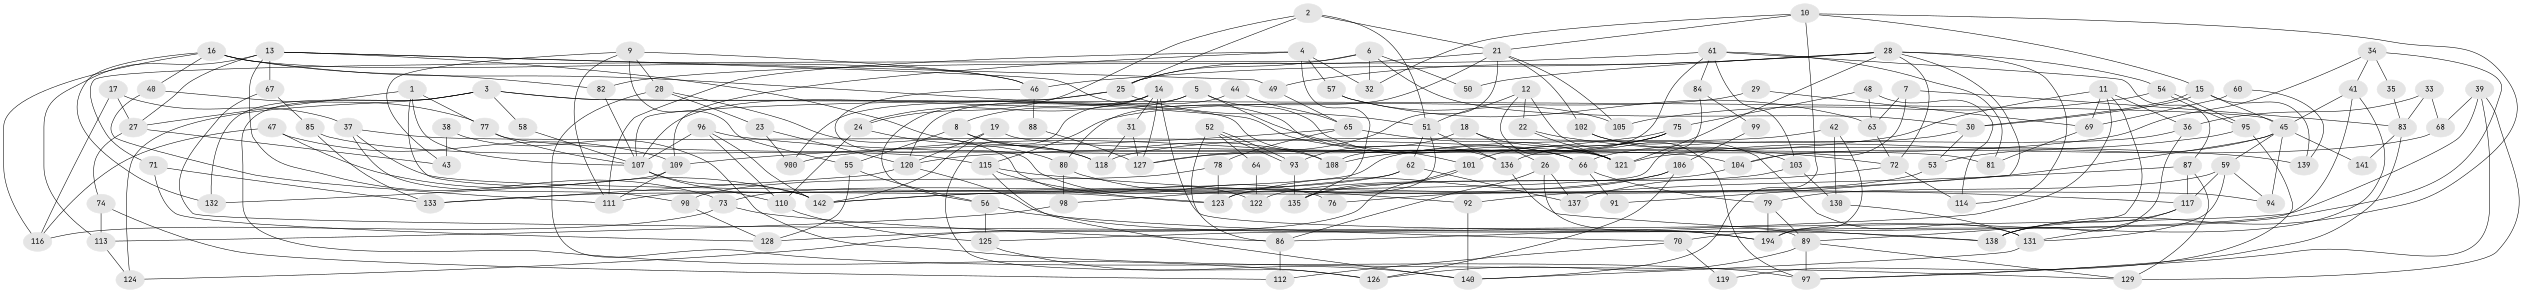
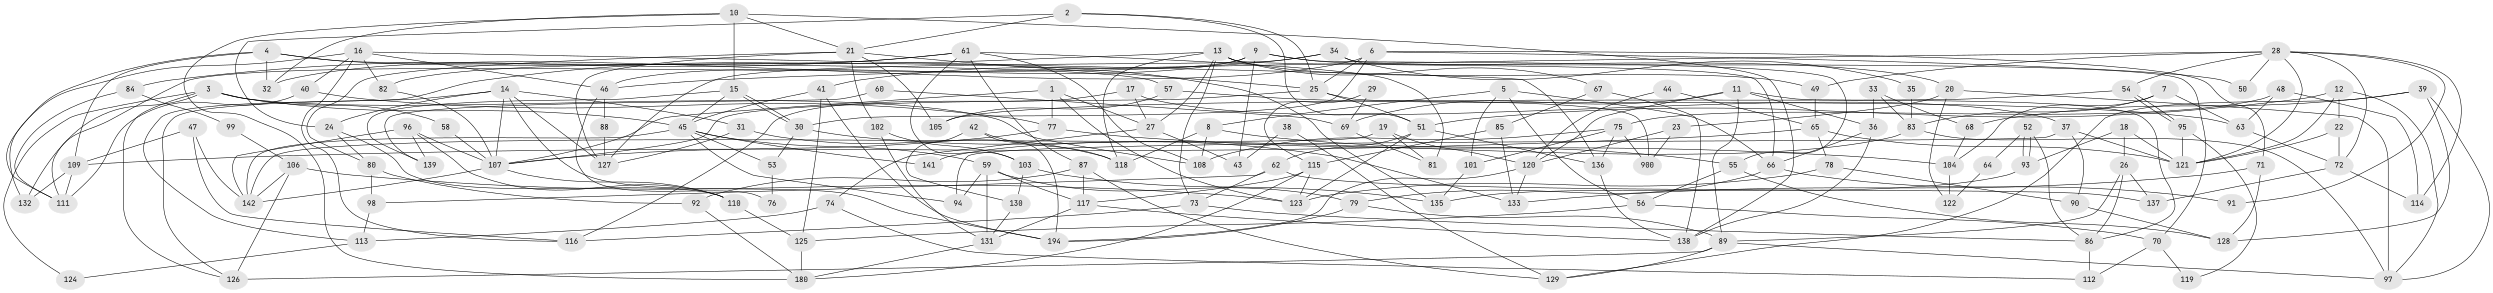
edge "101" -- "124": removed
node "140": label "140" -> "180"
